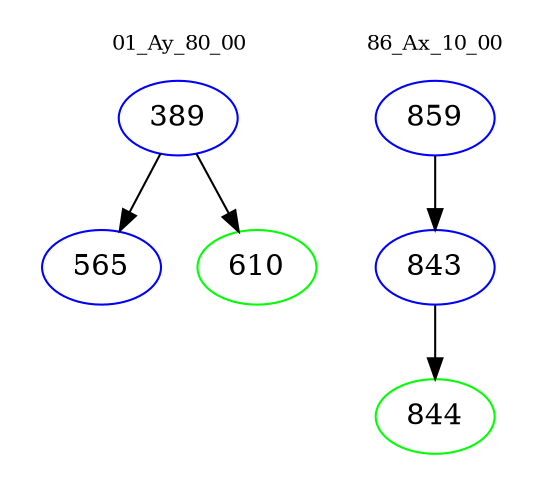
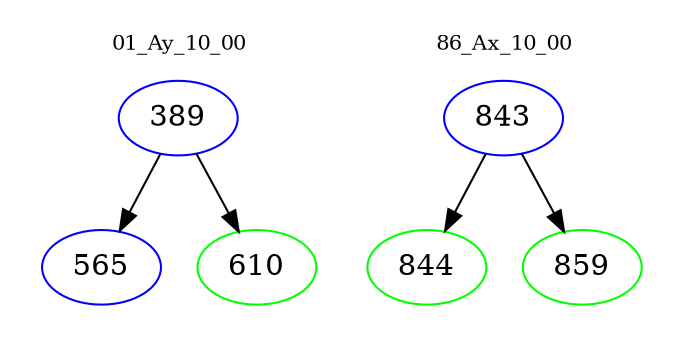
cluster "01_Ay_80_00": label "01_Ay_80_00" -> "01_Ay_10_00"
node "859": color blue -> green
edge "859" -> "843": reversed
